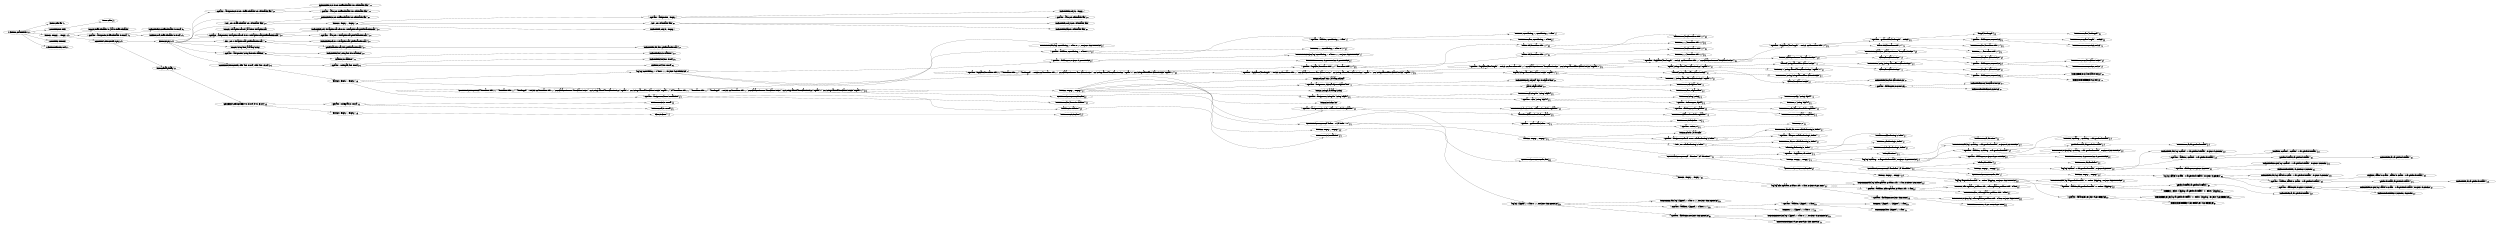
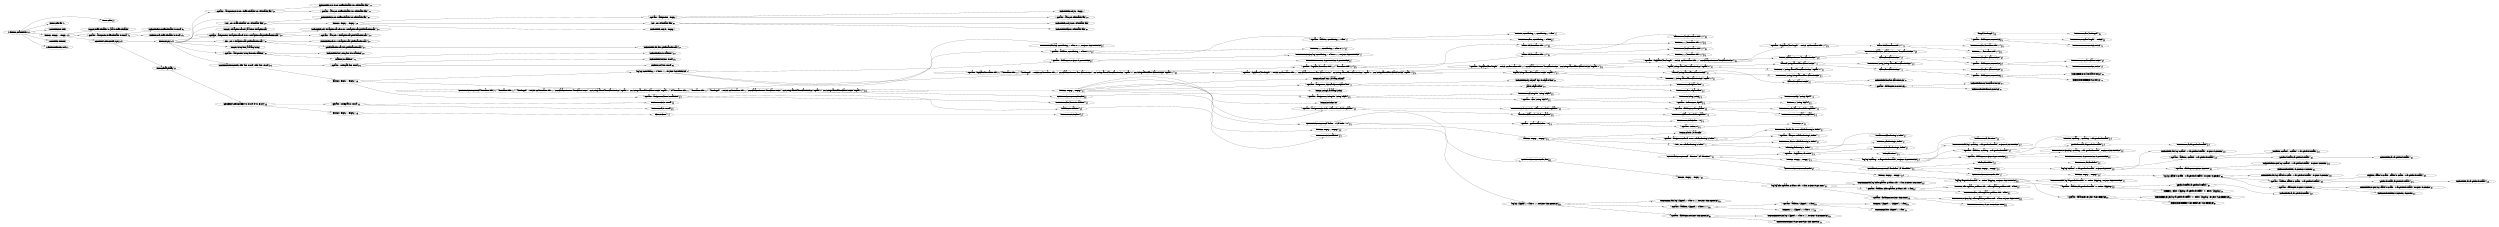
edge "(MODIFIER,PRIVATE)" -> "(PARAM,this)": now "(METHOD,createFolders)" -> "(PARAM,this)"
node "(<operator>.greaterThan,line.length() > POS_3)": removed
